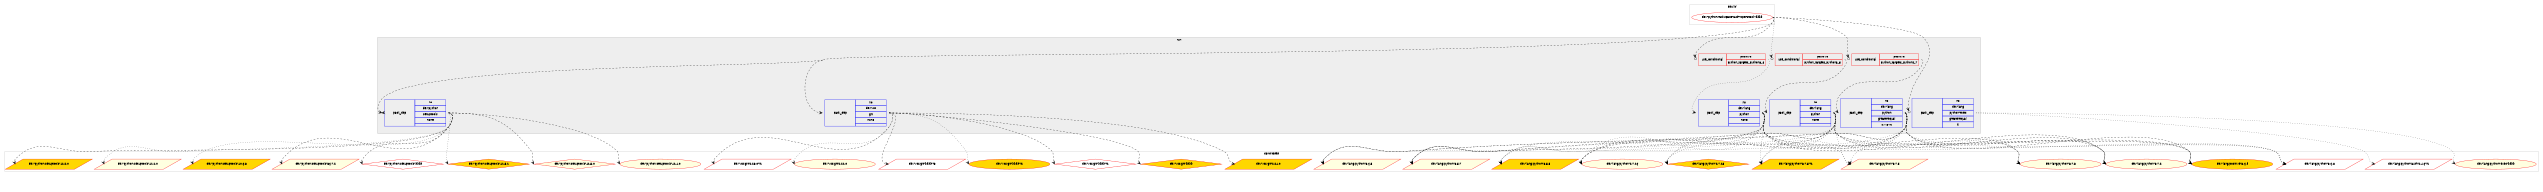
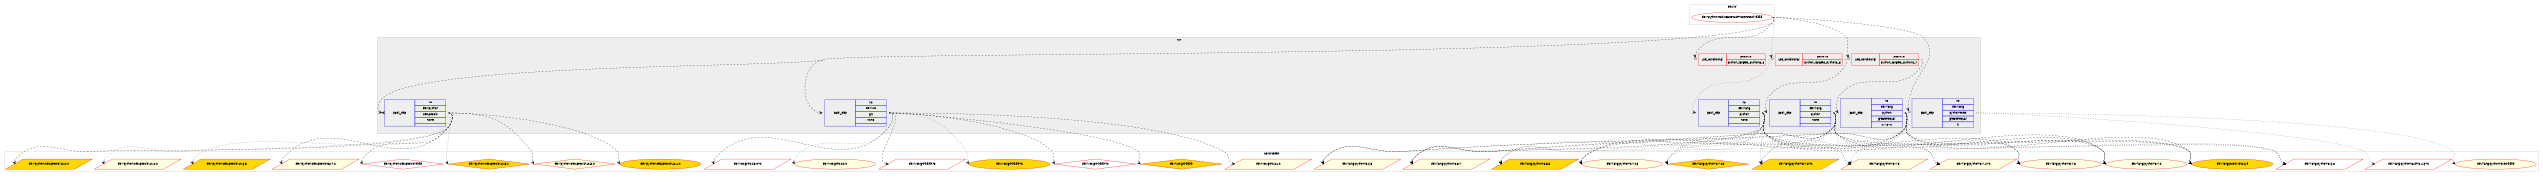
node "dev-python/setuptools-41.4.0": fillcolor lightyellow -> gold
node "dev-vcs/git-2.24.0": fillcolor gold -> lightyellow
node "dev-lang/python-3.7.4-r1": added
